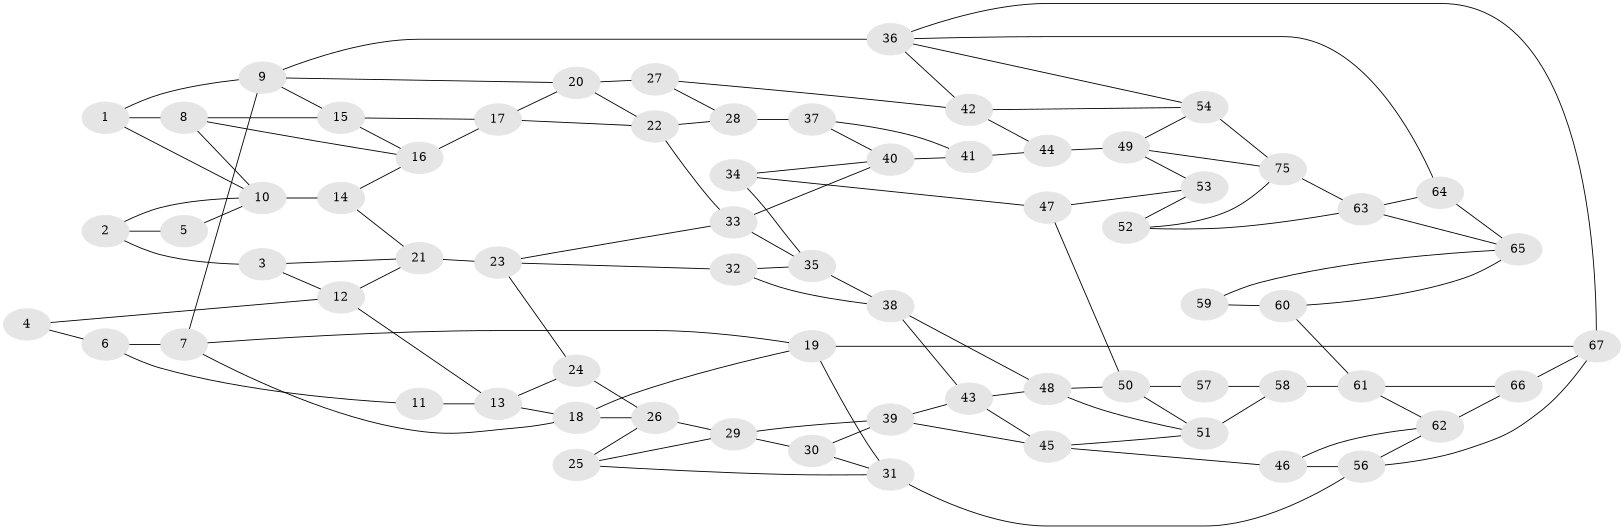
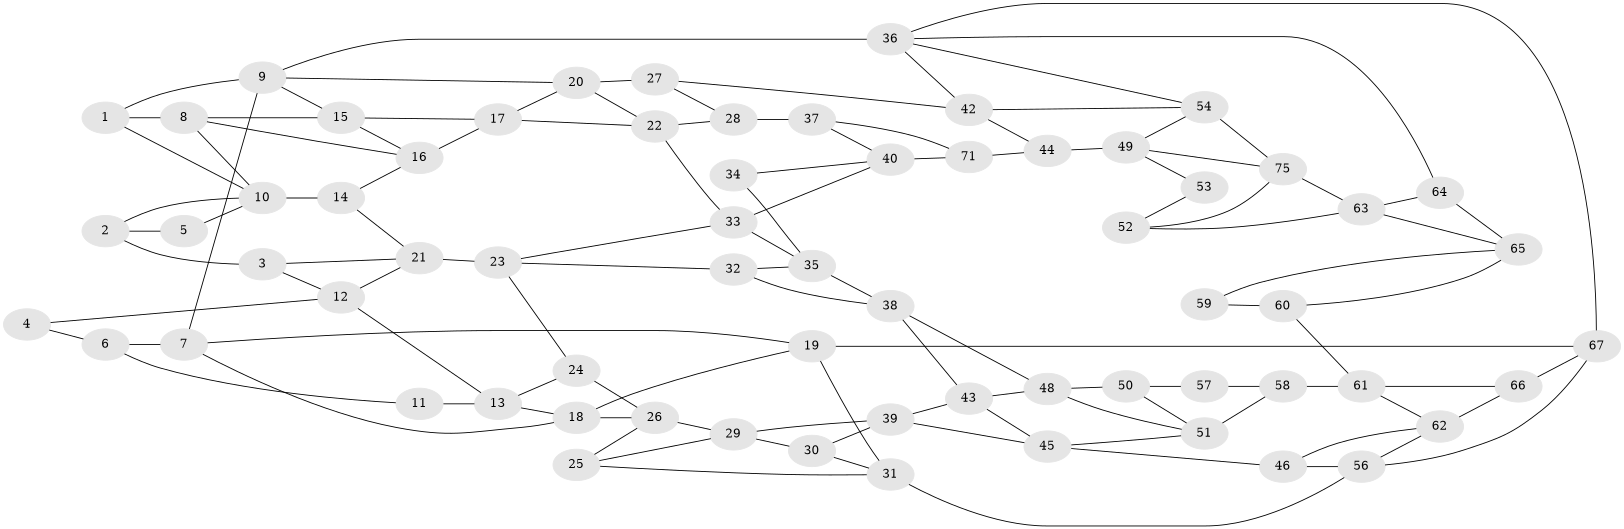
node "41": label "41" -> "71"
node "47": removed
